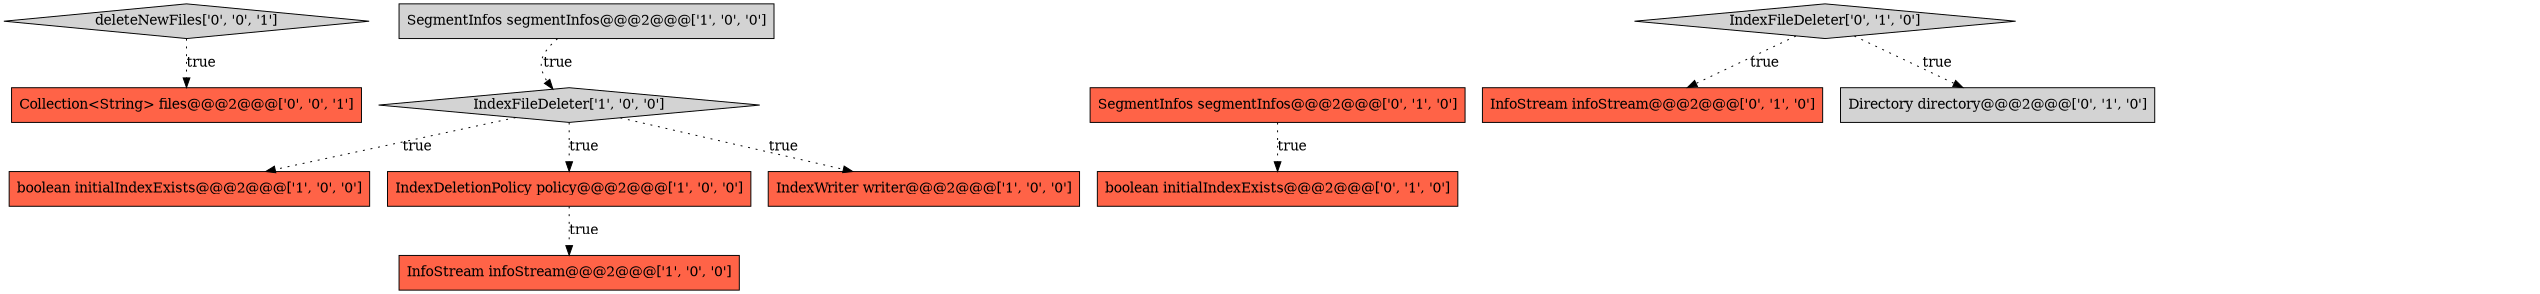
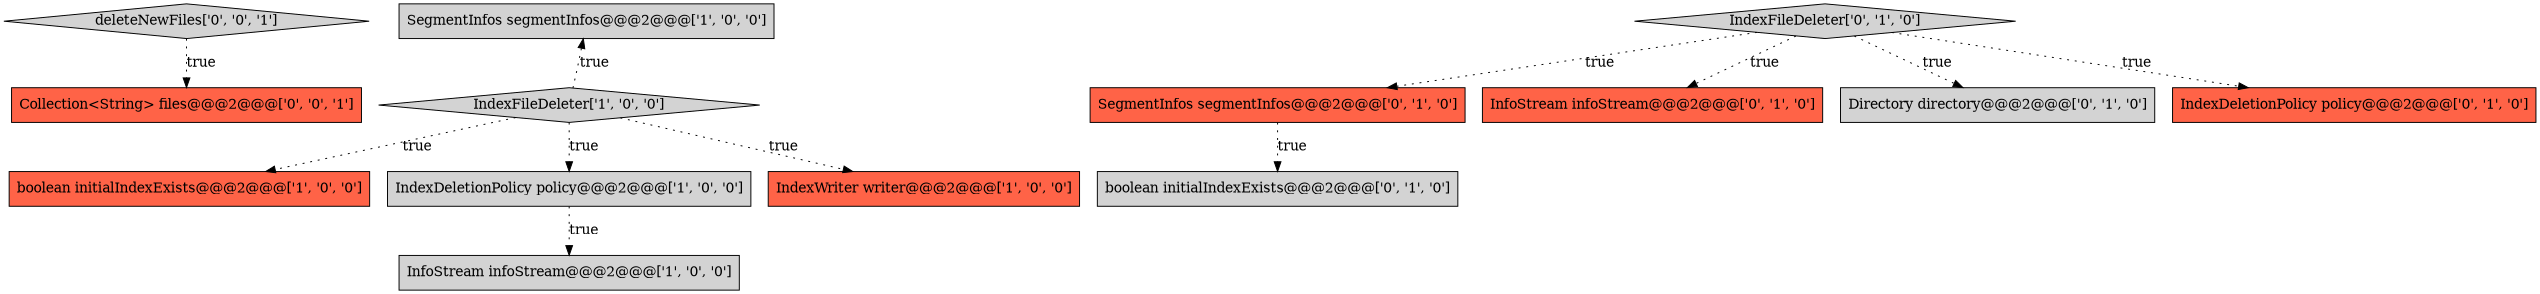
edge "SegmentInfos segmentInfos@@@2@@@['1', '0', '0']" -> "IndexFileDeleter['1', '0', '0']": reversed
edge "IndexFileDeleter['0', '1', '0']" -> "SegmentInfos segmentInfos@@@2@@@['0', '1', '0']": added, label "true"
node "IndexDeletionPolicy policy@@@2@@@['0', '1', '0']": added
node "IndexDeletionPolicy policy@@@2@@@['1', '0', '0']": fillcolor tomato -> lightgray
node "boolean initialIndexExists@@@2@@@['0', '1', '0']": fillcolor tomato -> lightgray
node "InfoStream infoStream@@@2@@@['1', '0', '0']": fillcolor tomato -> lightgray
